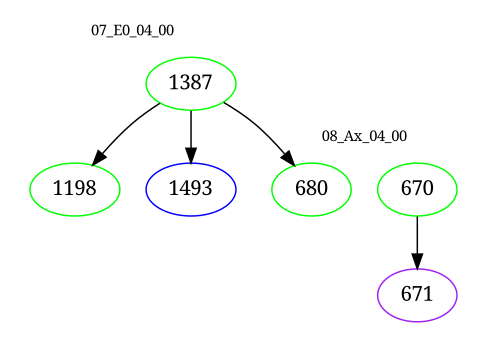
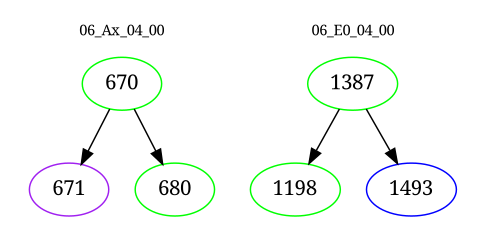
cluster "07_E0_04_00": label "07_E0_04_00" -> "06_E0_04_00"
cluster "08_Ax_04_00": label "08_Ax_04_00" -> "06_Ax_04_00"
edge "1387" -> "680": now "670" -> "680"
